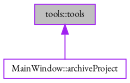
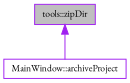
node "tools::tools": label "tools::tools" -> "tools::zipDir"
